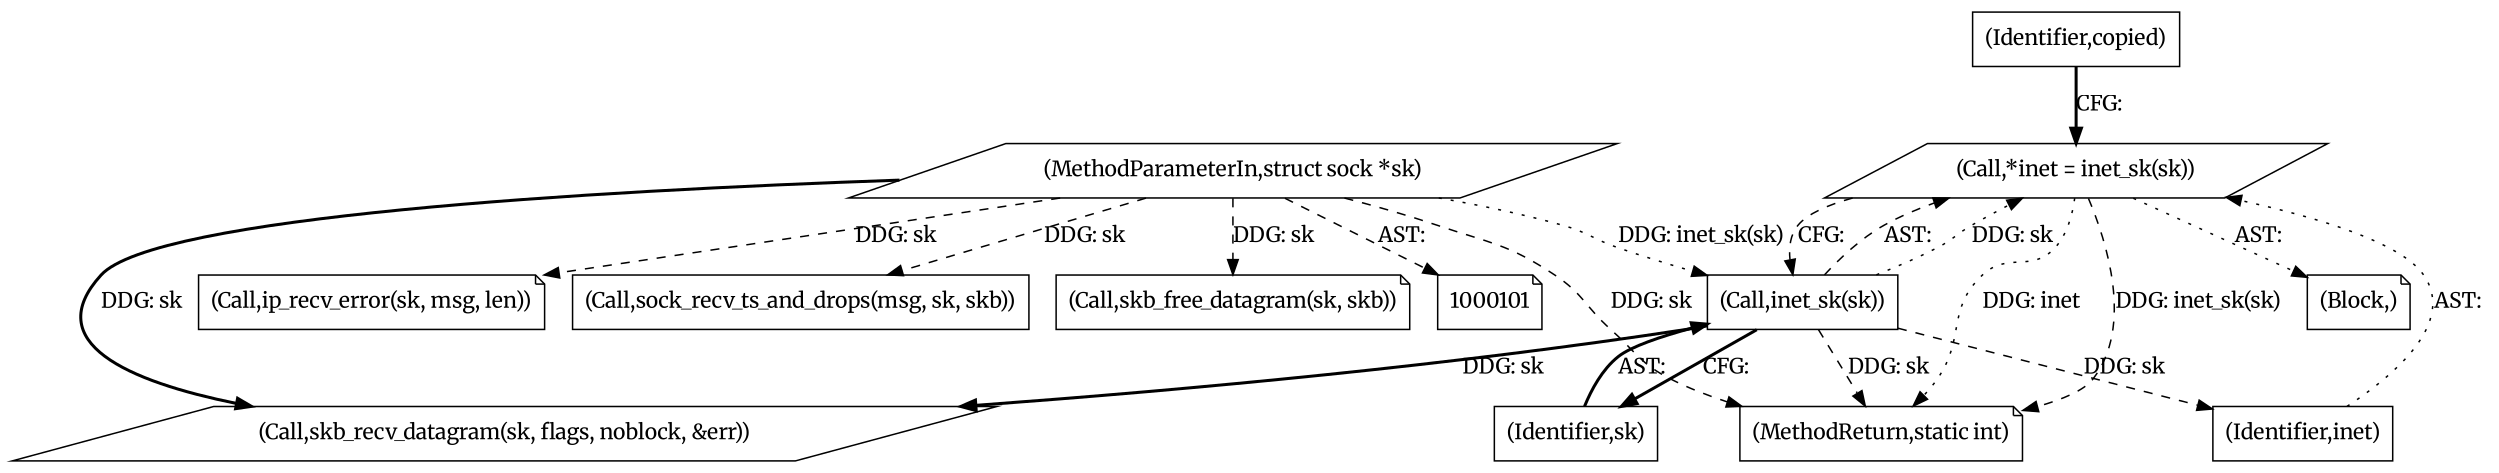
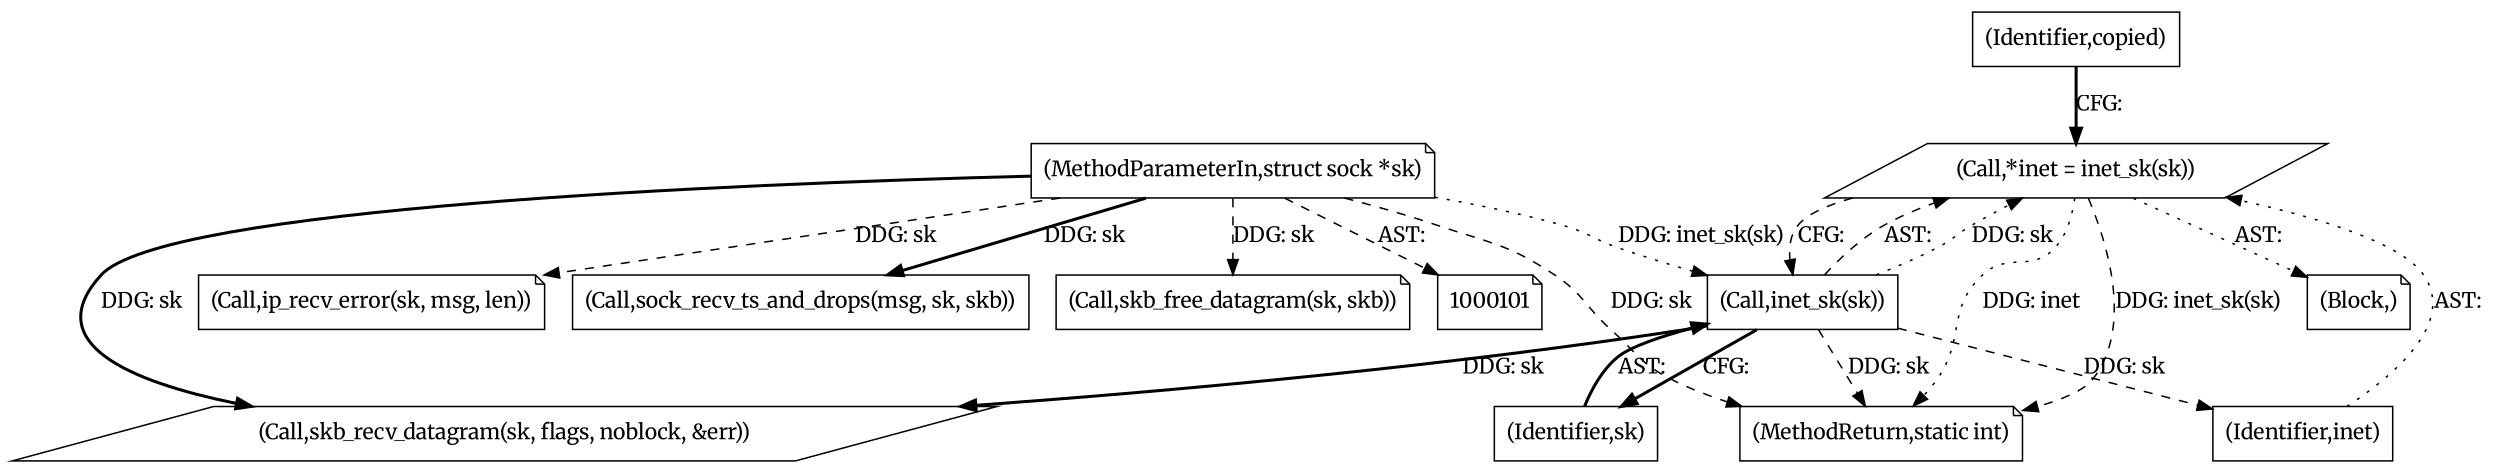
node "(MethodParameterIn,struct sock *sk)": shape parallelogram -> note
edge "(MethodParameterIn,struct sock *sk)" -> "(Call,sock_recv_ts_and_drops(msg, sk, skb))": style dashed -> bold
